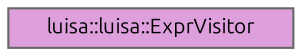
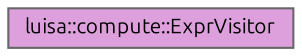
node "luisa::luisa::ExprVisitor": label "luisa::luisa::ExprVisitor" -> "luisa::compute::ExprVisitor"
